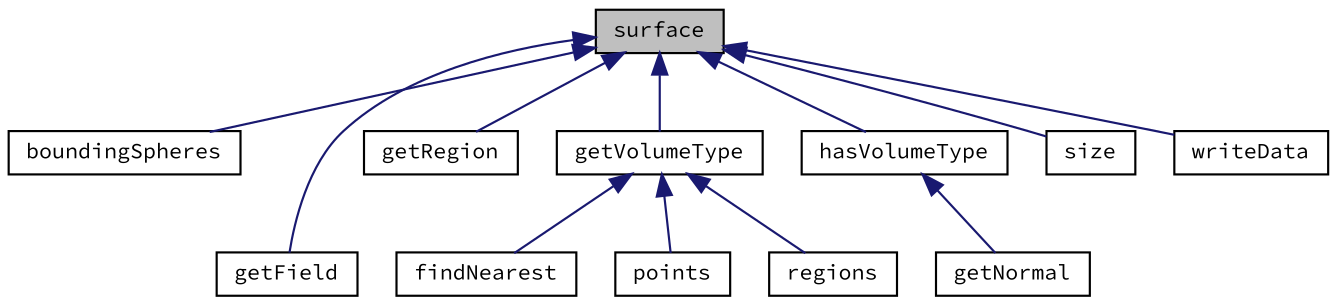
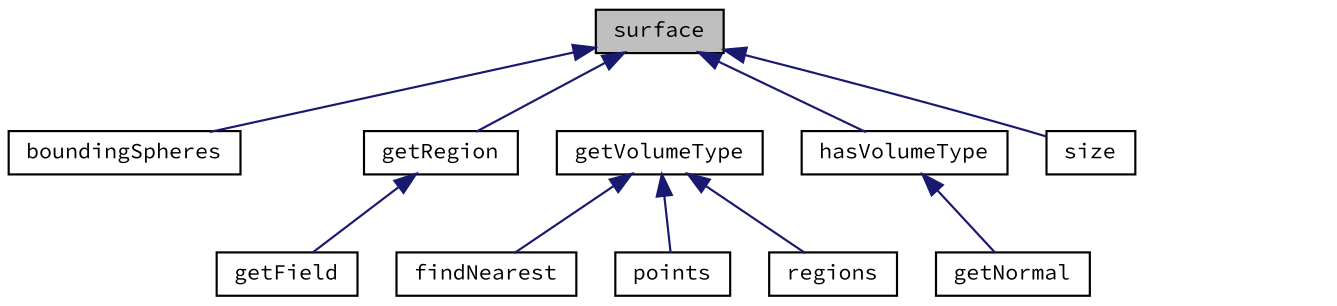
edge "getVolumeType" -> "surface": removed
edge "getField" -> "surface": now "getField" -> "getRegion"
node "writeData": removed
